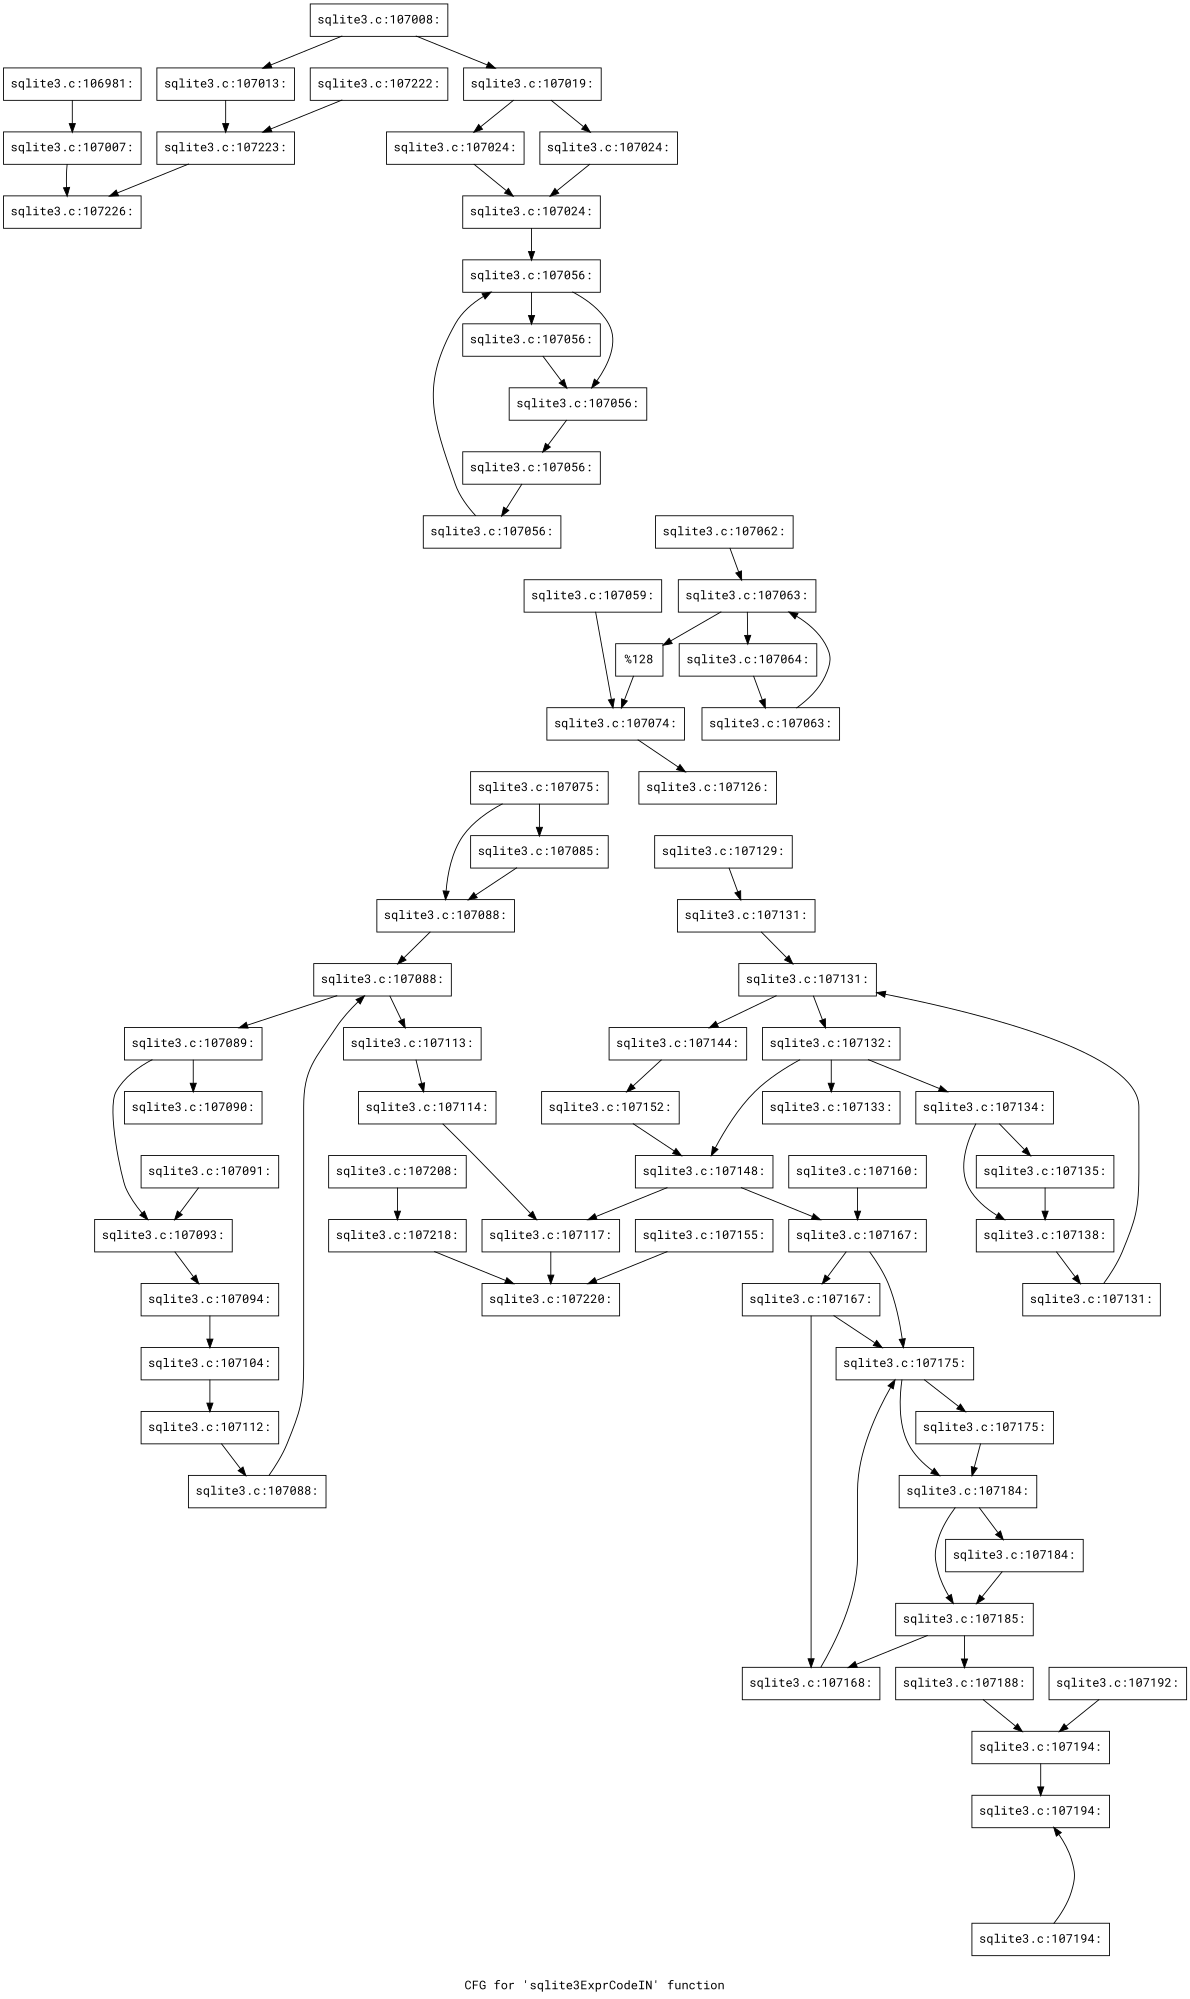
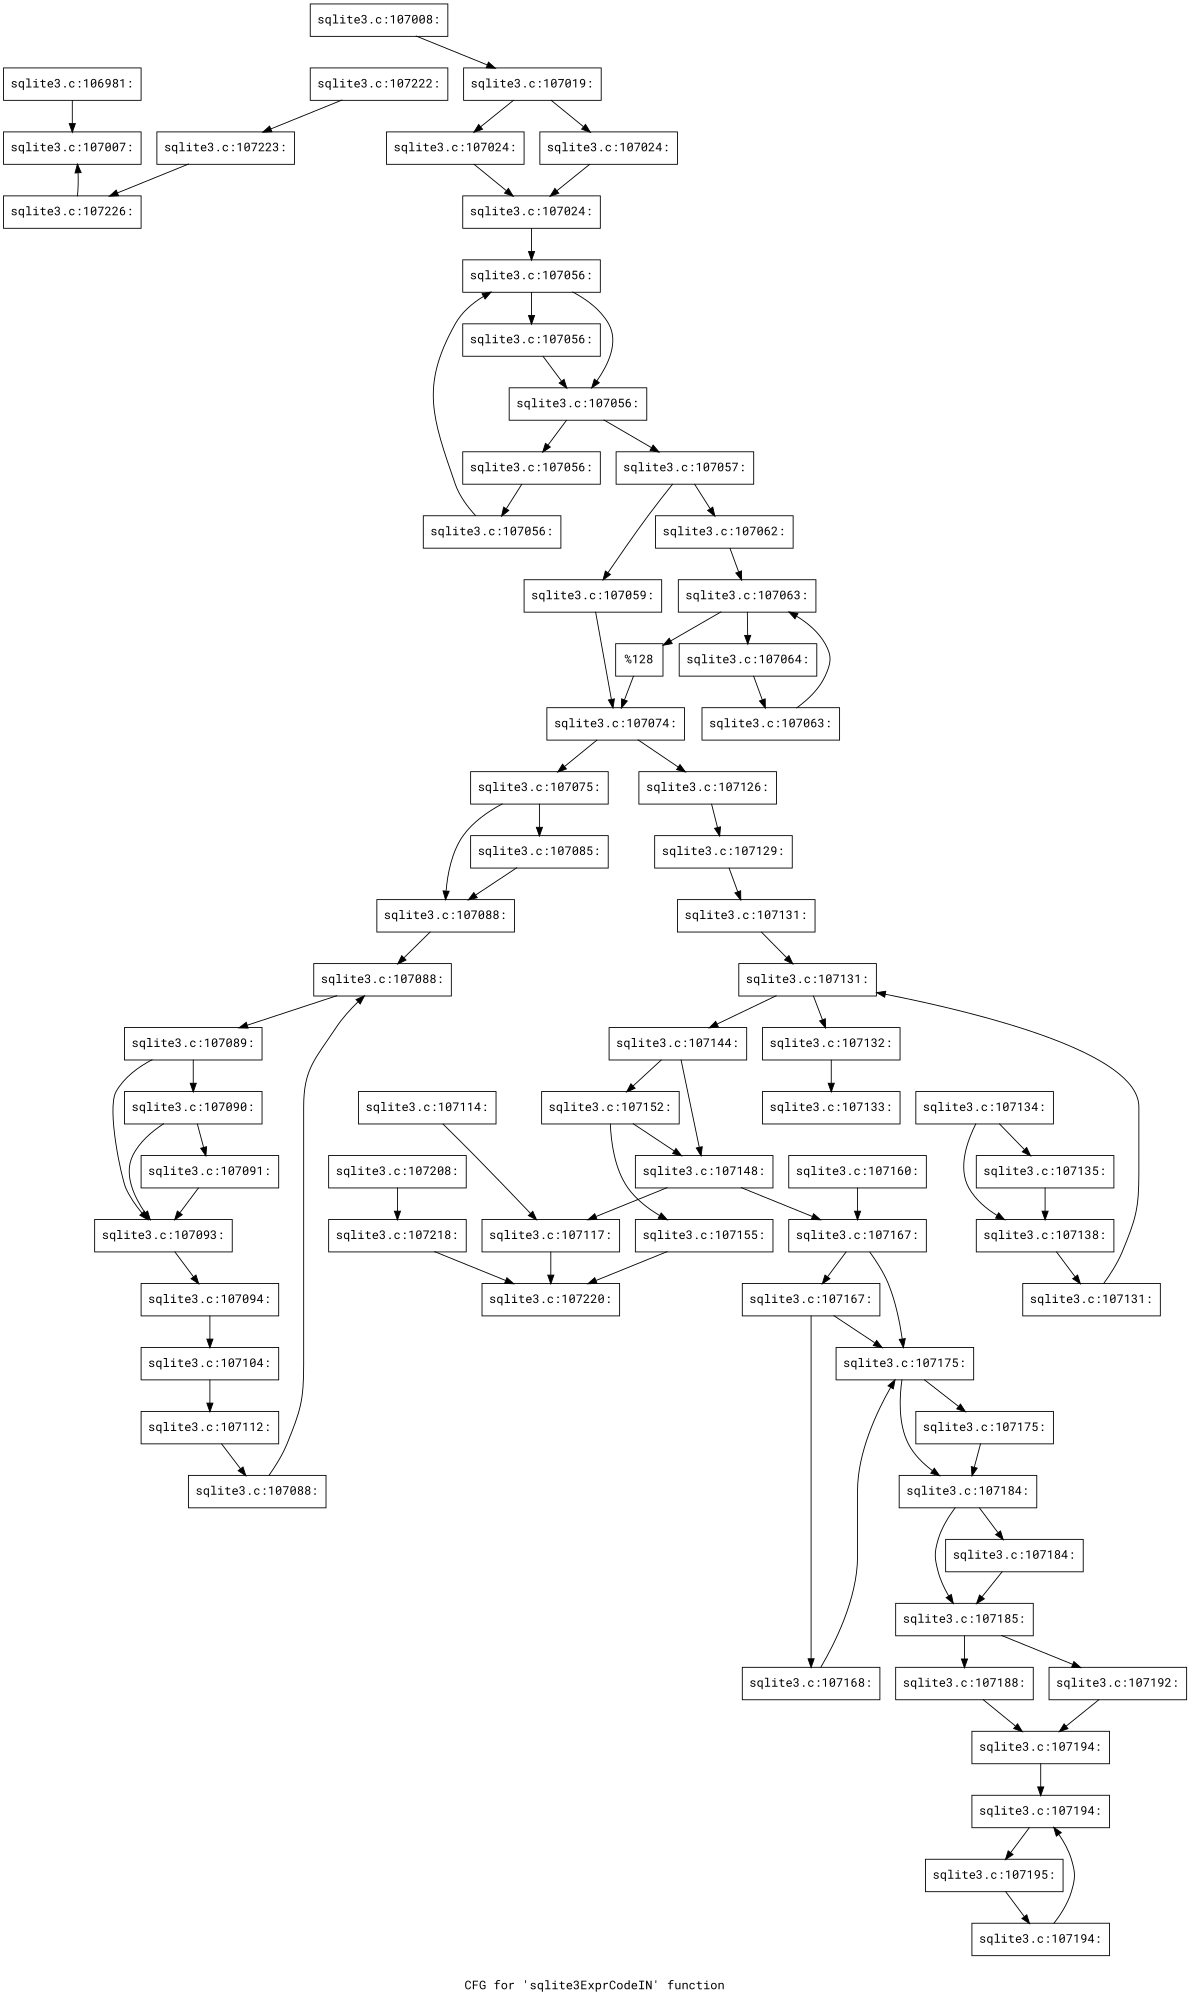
node "sqlite3.c:107013:": removed
edge "sqlite3.c:107007:" -> "sqlite3.c:107226:": reversed
node "sqlite3.c:107057:": added
edge "sqlite3.c:107074:" -> "sqlite3.c:107075:": added
edge "sqlite3.c:107126:" -> "sqlite3.c:107129:": added
node "sqlite3.c:107113:": removed
edge "sqlite3.c:107132:" -> "sqlite3.c:107134:": removed
edge "sqlite3.c:107132:" -> "sqlite3.c:107148:": now "sqlite3.c:107144:" -> "sqlite3.c:107148:"
edge "sqlite3.c:107090:" -> "sqlite3.c:107091:": added
edge "sqlite3.c:107090:" -> "sqlite3.c:107093:": added
edge "sqlite3.c:107152:" -> "sqlite3.c:107155:": added
edge "sqlite3.c:107185:" -> "sqlite3.c:107168:": now "sqlite3.c:107185:" -> "sqlite3.c:107192:"
node "sqlite3.c:107195:": added
